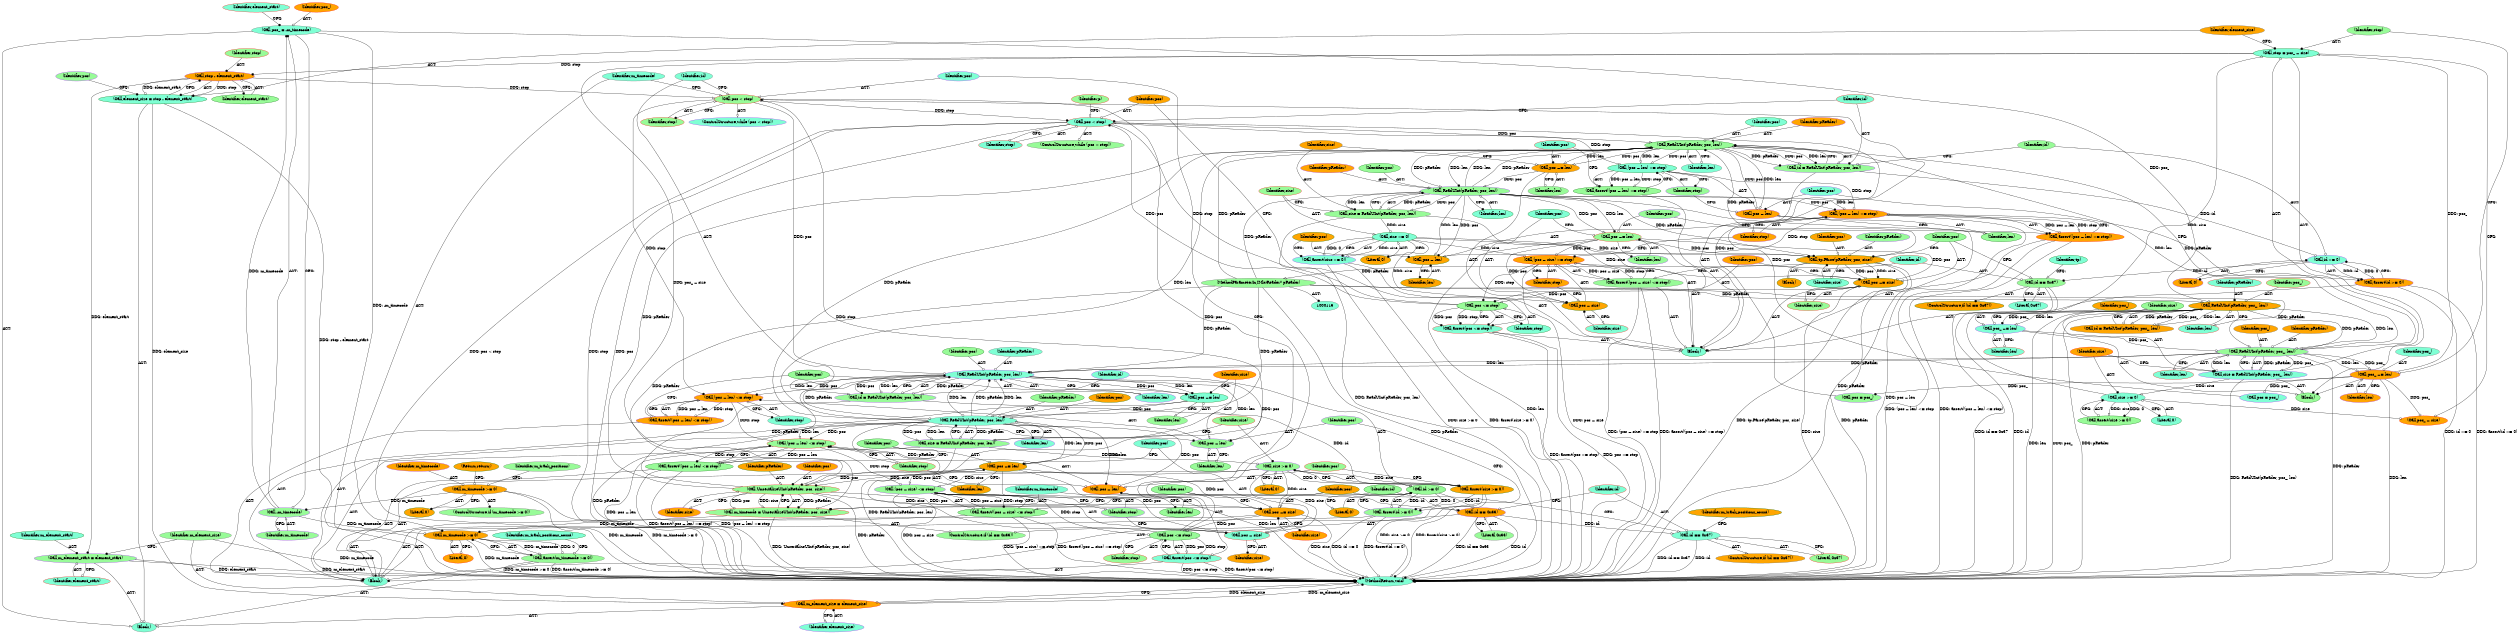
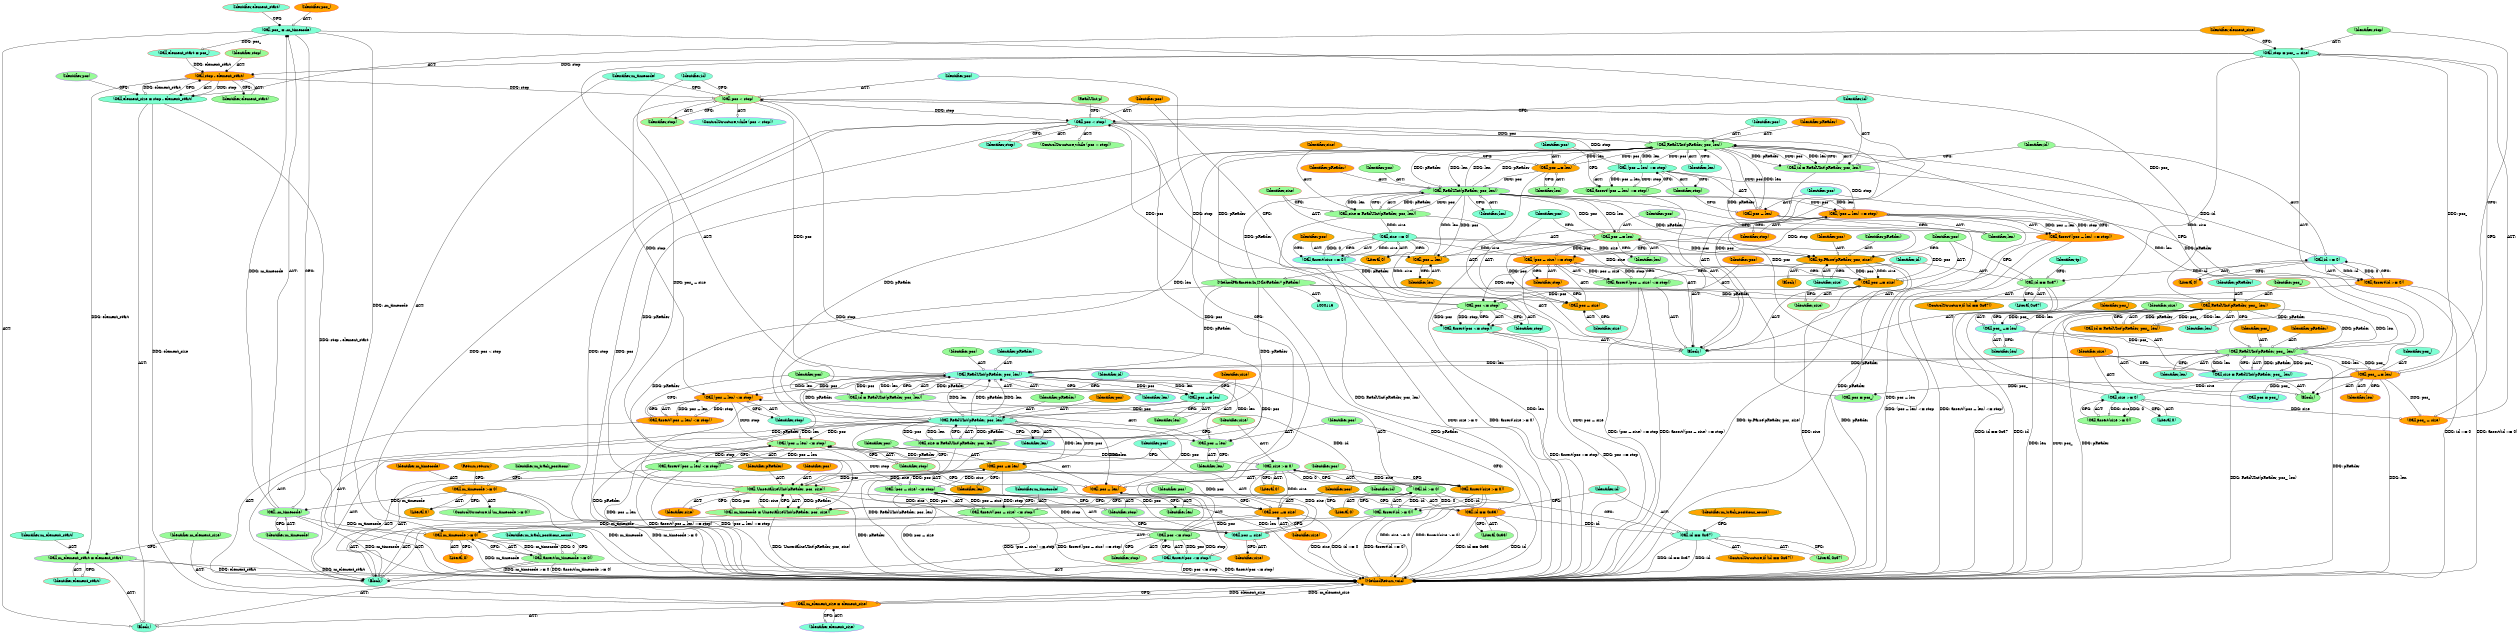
node "(Call,element_start = pos_)": added
node "(Identifier,p)": label "(Identifier,p)" -> "(ReadUInt,p)"
edge "(Call,size = ReadUInt(pReader, pos_, len))" -> "(Call,stop = pos_ + size)": now "(Call,pos_ + size)" -> "(Call,stop = pos_ + size)"
edge "(Literal,0x33)" -> "(Call,id == 0x33)": arrowhead onormal -> odot
node "(ControlStructure,if (id == 0x33))": removed
edge "(Identifier,m_element_size)" -> "(MethodReturn,void)": now "(Call,-m_timecode)" -> "(MethodReturn,void)"
node "(MethodReturn,void)": fillcolor aquamarine -> orange
